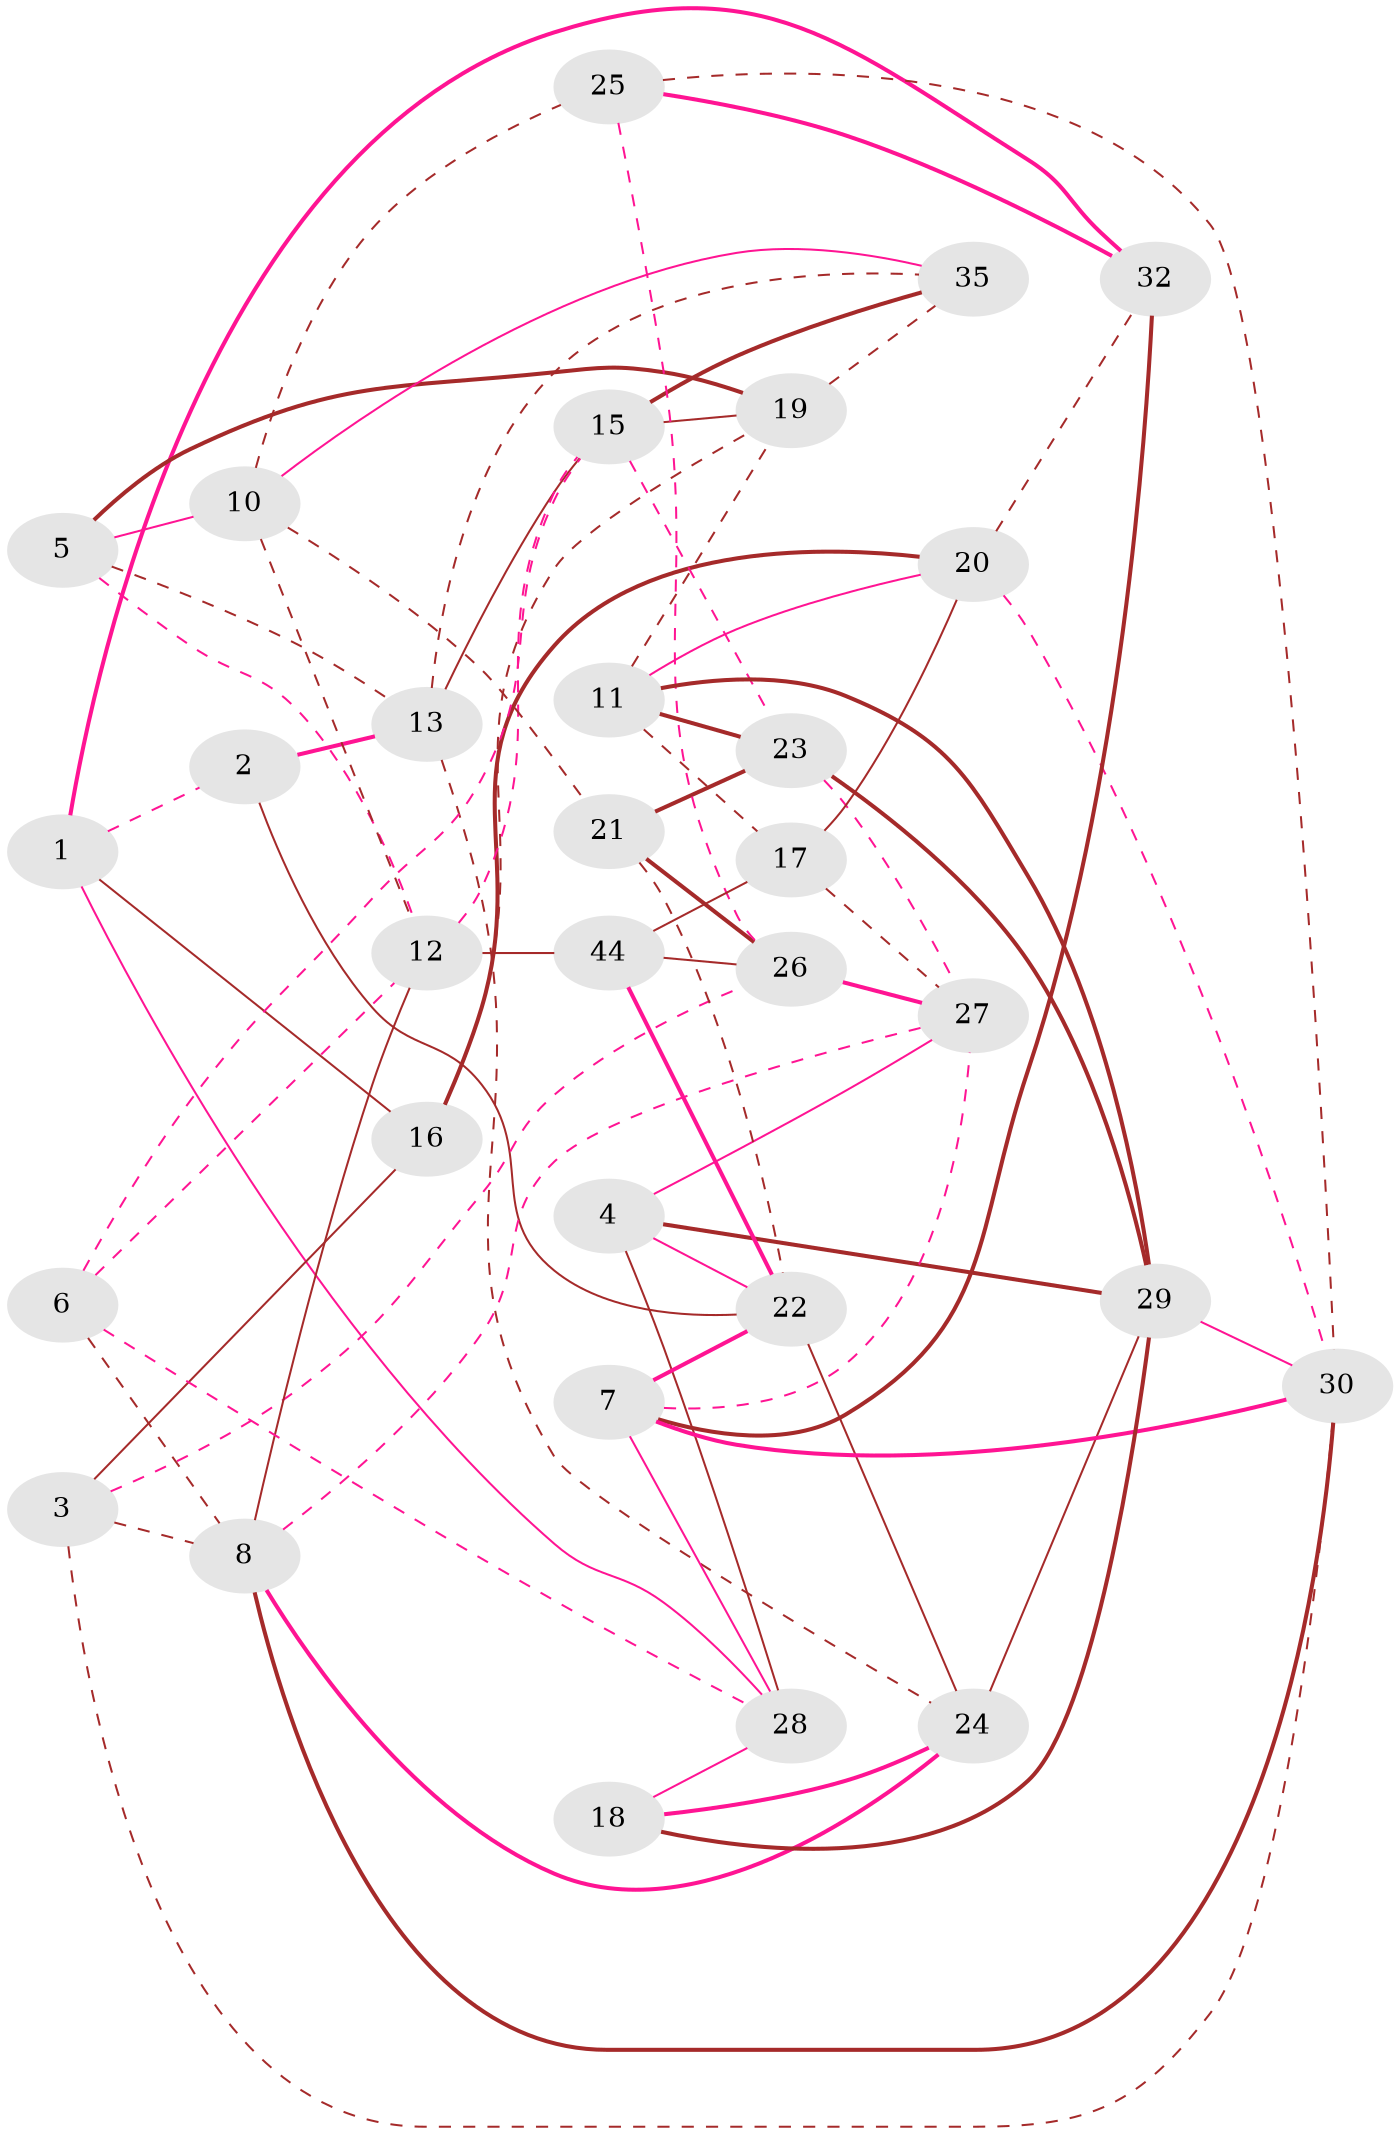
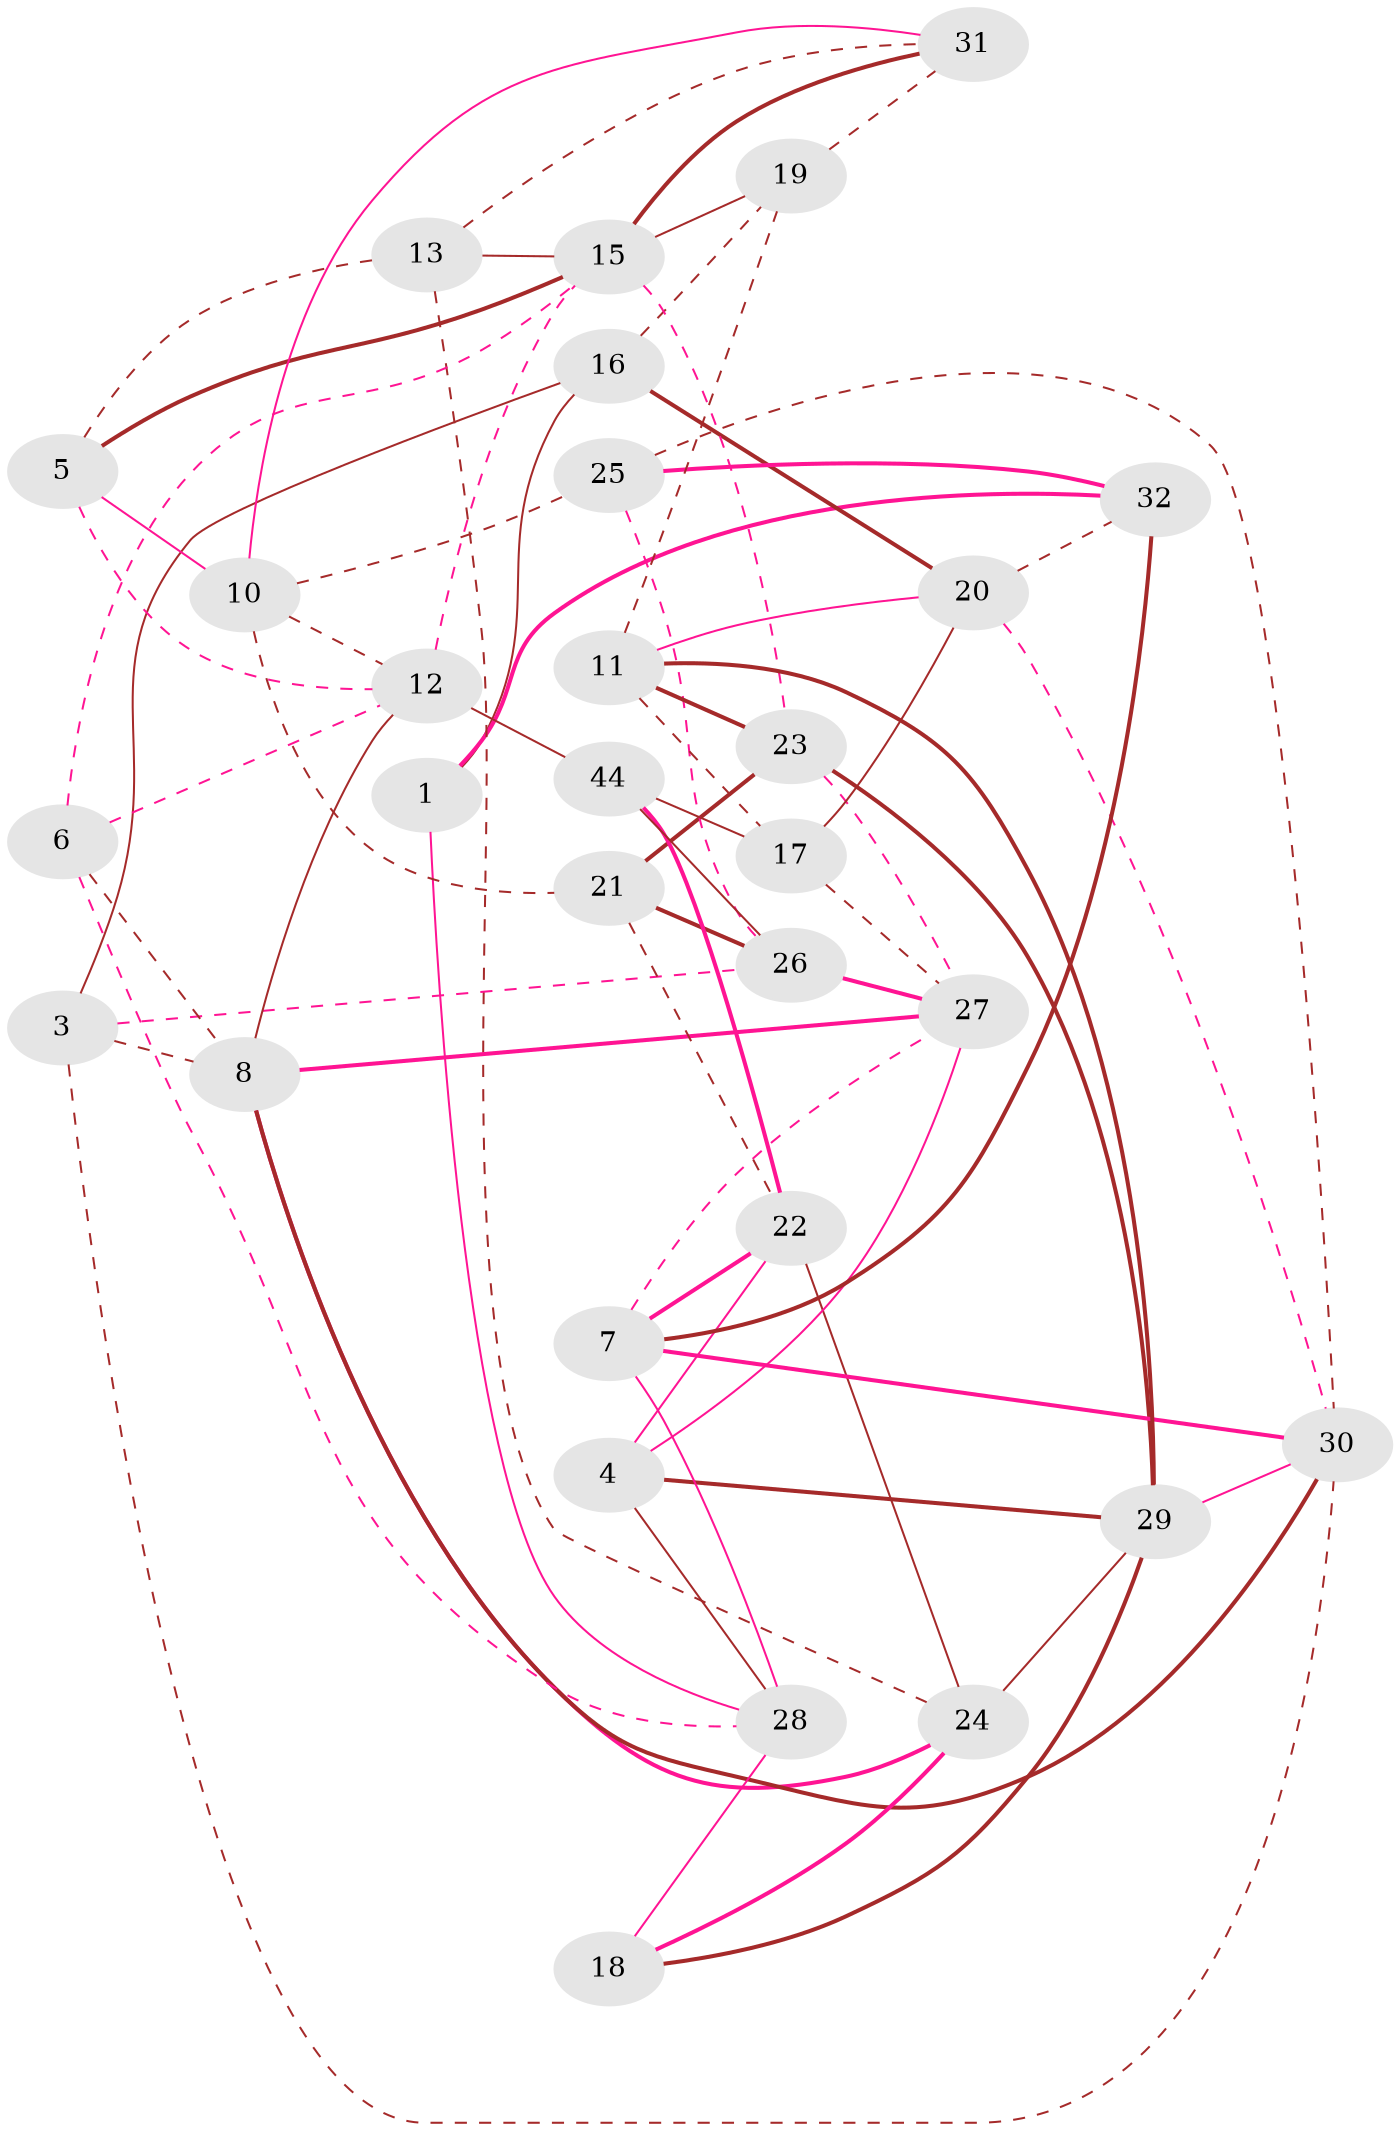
node "35": label "35" -> "31"
edge "19" -- "5": now "15" -- "5"
node "2": removed
edge "27" -- "8": style dashed -> bold
